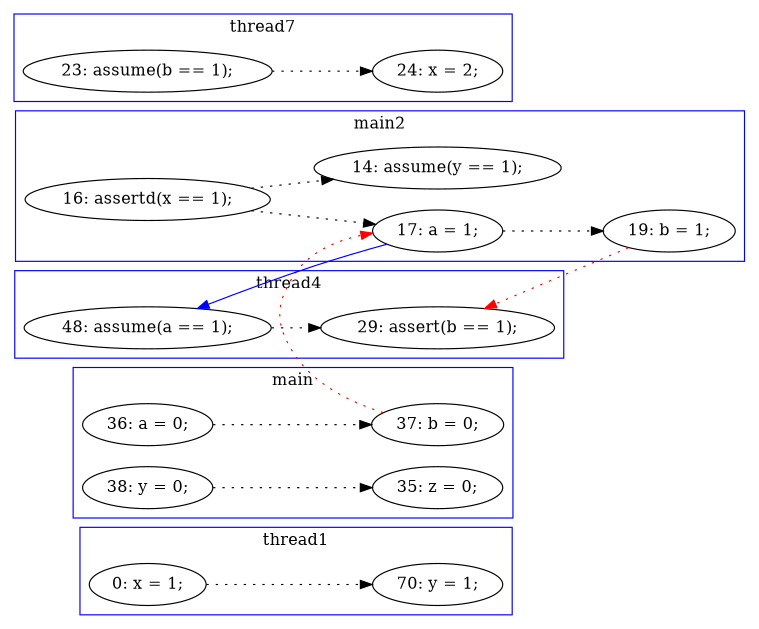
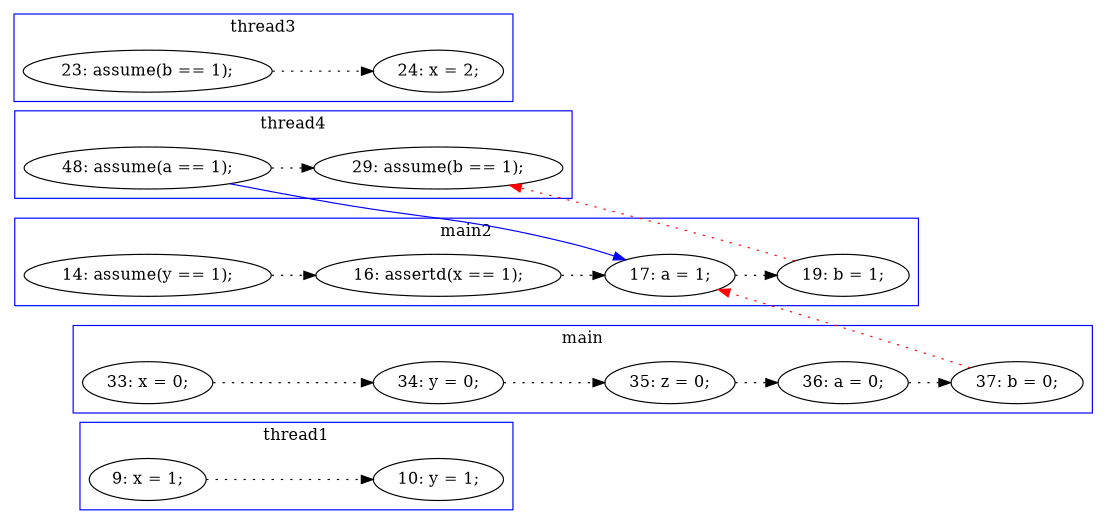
cluster "thread7": label "thread7" -> "thread3"
edge "16: assertd(x == 1);" -> "14: assume(y == 1);": reversed
edge "17: a = 1;" -> "48: assume(a == 1);": reversed
node "29: assert(b == 1);": label "29: assert(b == 1);" -> "29: assume(b == 1);"
node "33: x = 0;": added
edge "35: z = 0;" -> "36: a = 0;": added
node "38: y = 0;": label "38: y = 0;" -> "34: y = 0;"
node "0: x = 1;": label "0: x = 1;" -> "9: x = 1;"
node "70: y = 1;": label "70: y = 1;" -> "10: y = 1;"
